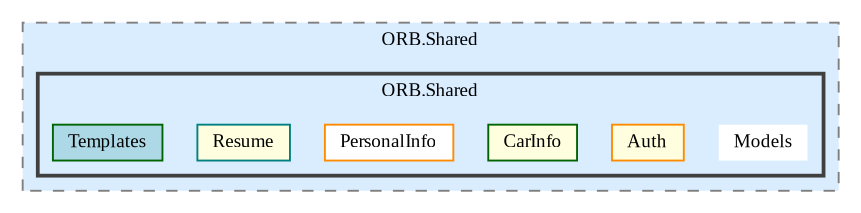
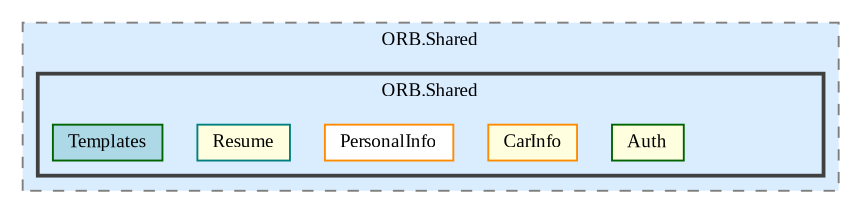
node "CarInfo": color darkgreen -> darkorange
node "Auth": color darkorange -> darkgreen
node "Models": removed
